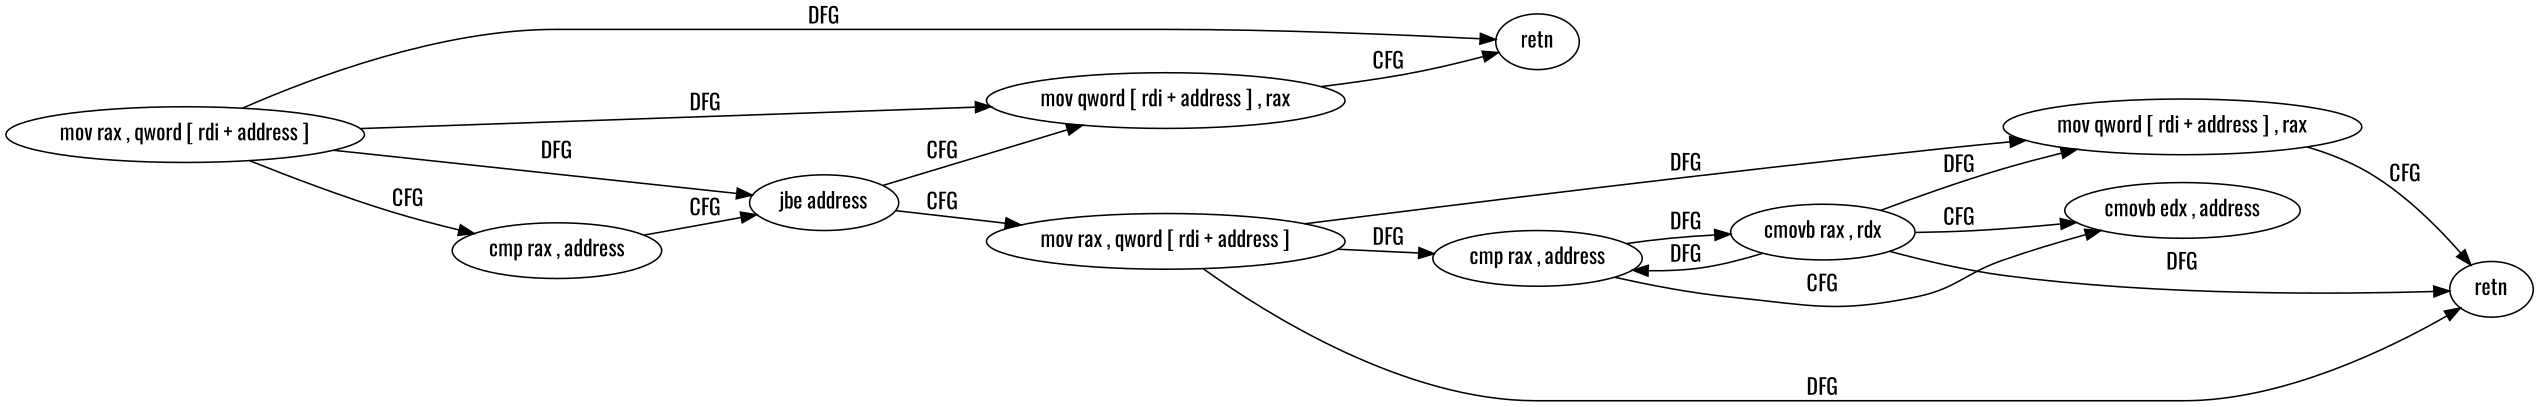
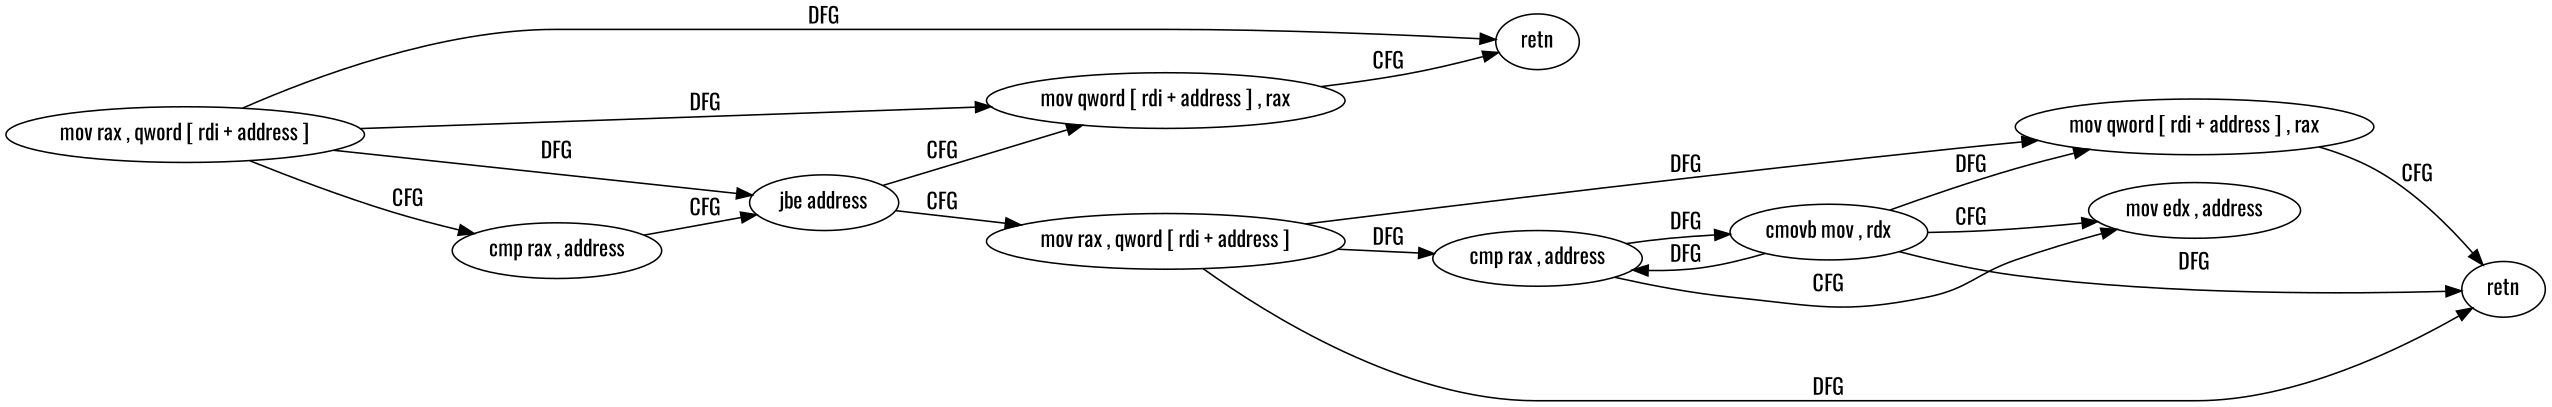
node "cmovb edx , address": label "cmovb edx , address" -> "mov edx , address"
node "cmovb rax , rdx": label "cmovb rax , rdx" -> "cmovb mov , rdx"
